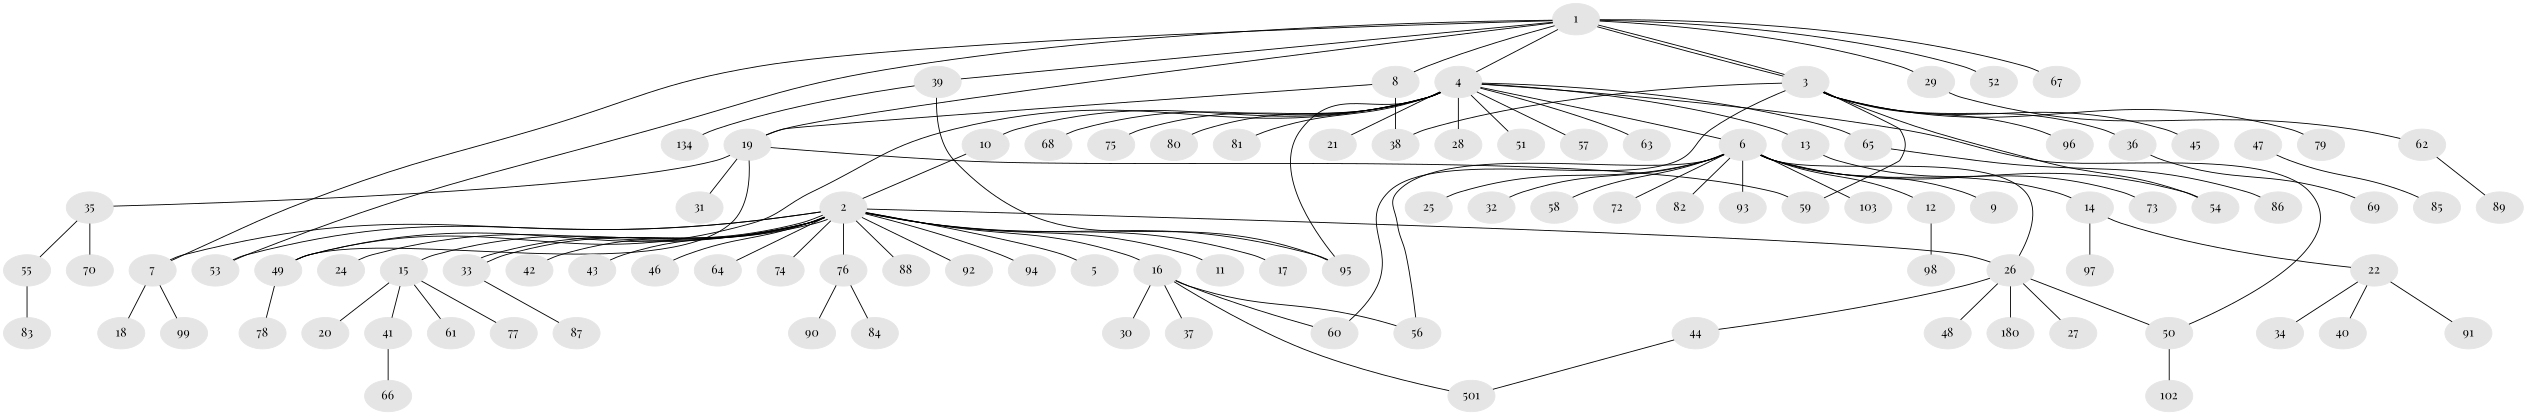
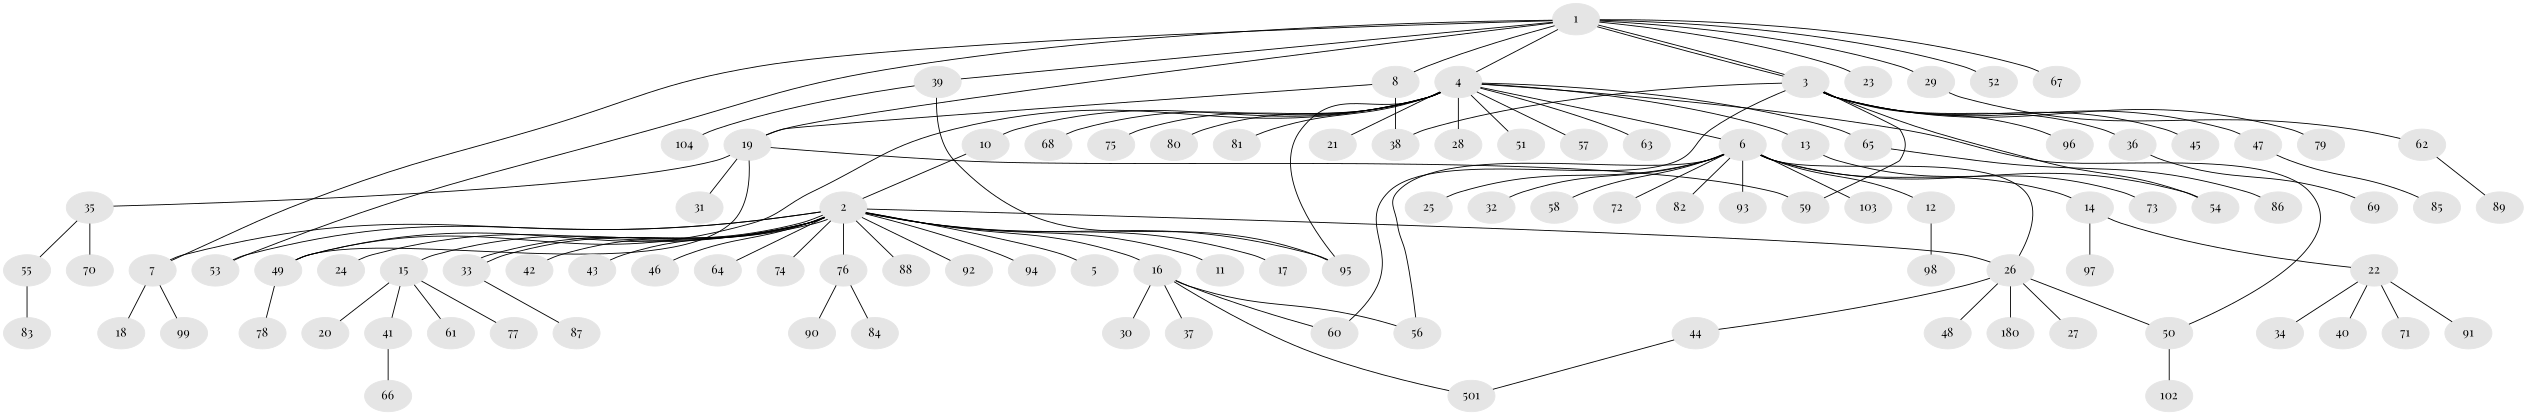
node "23": added
edge "3" -- "47": added
node "134": label "134" -> "104"
node "9": removed
node "71": added
